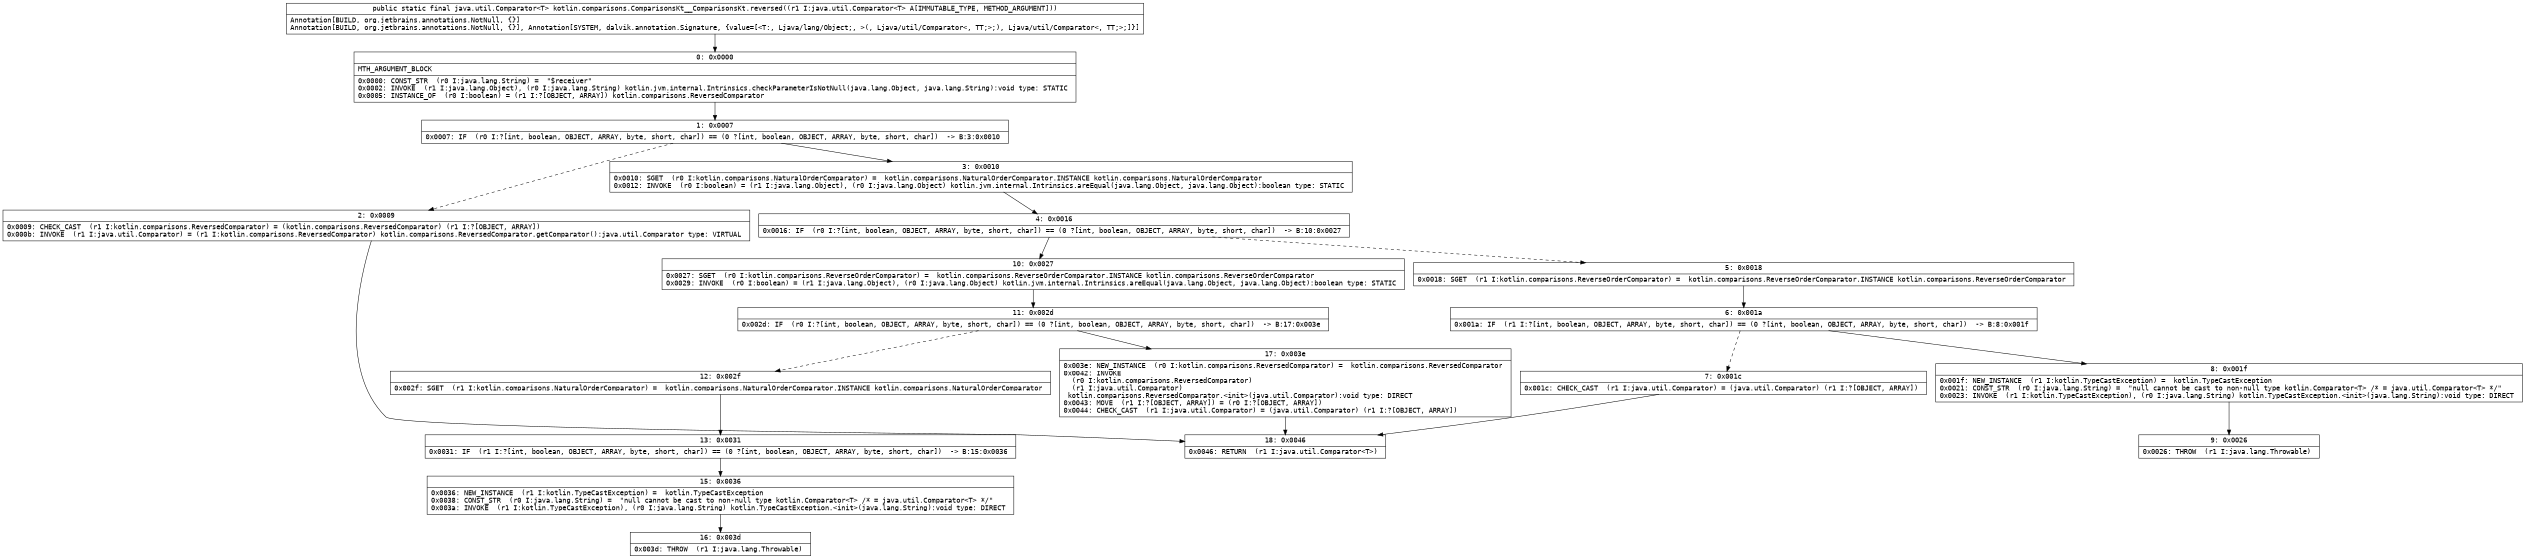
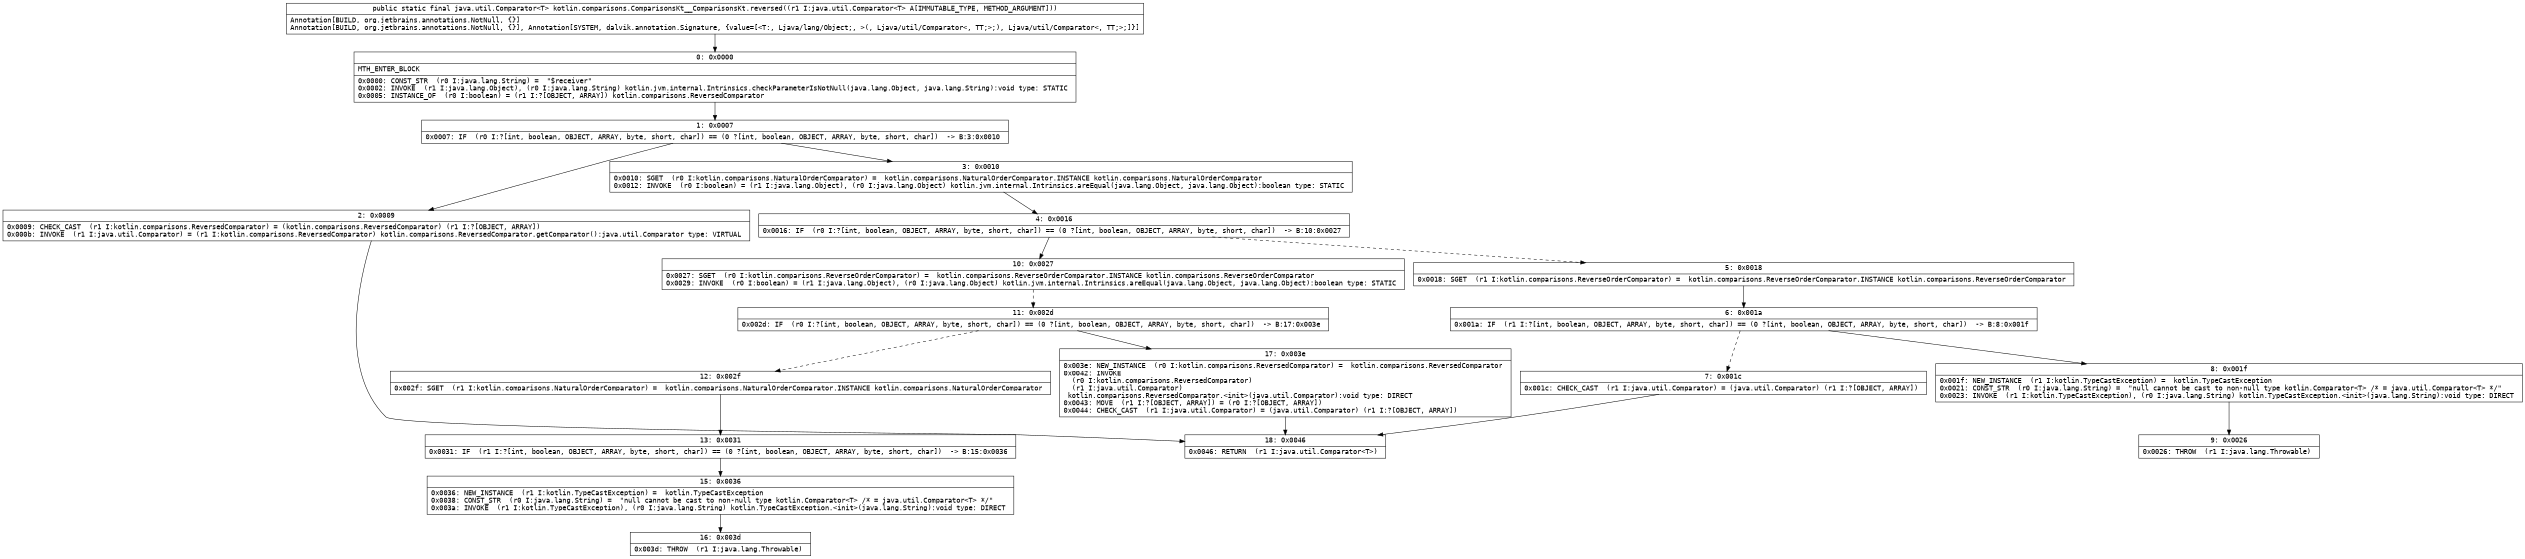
node "0: 0x0000": text "MTH_ARGUMENT_BLOCK" -> "MTH_ENTER_BLOCK"
edge "1: 0x0007" -> "2: 0x0009": style dashed -> solid
edge "10: 0x0027" -> "11: 0x002d": style solid -> dashed
